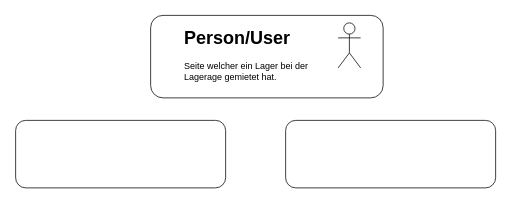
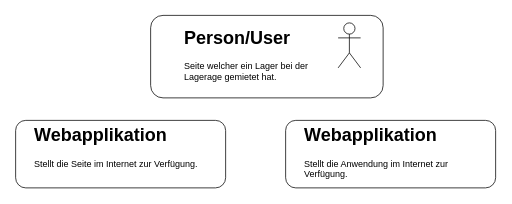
node "WebapplikationStellt die Seite im Internet zur Verfügung.": added
node "WebapplikationStellt die Anwendung im Internet zur Verfügung.": added
